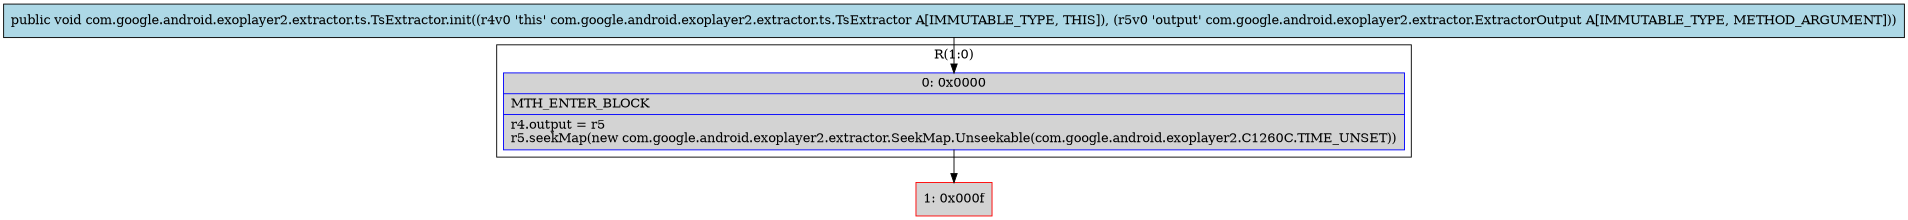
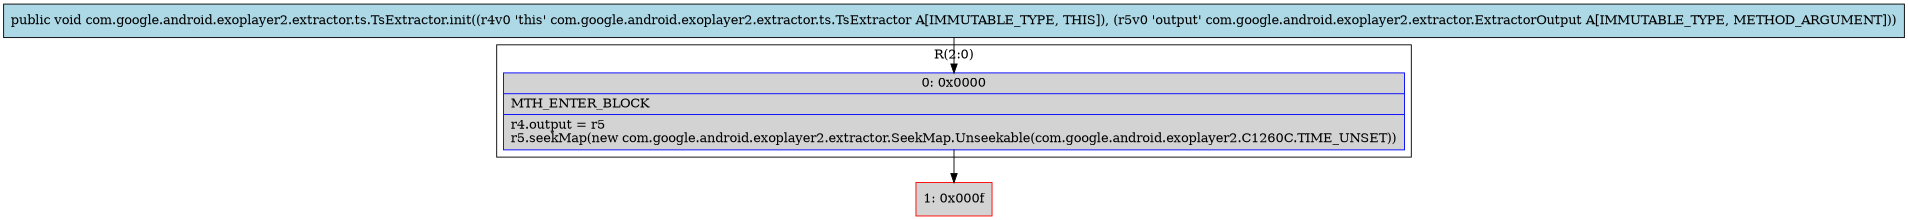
cluster "R(1:0)": label "R(1:0)" -> "R(2:0)"
